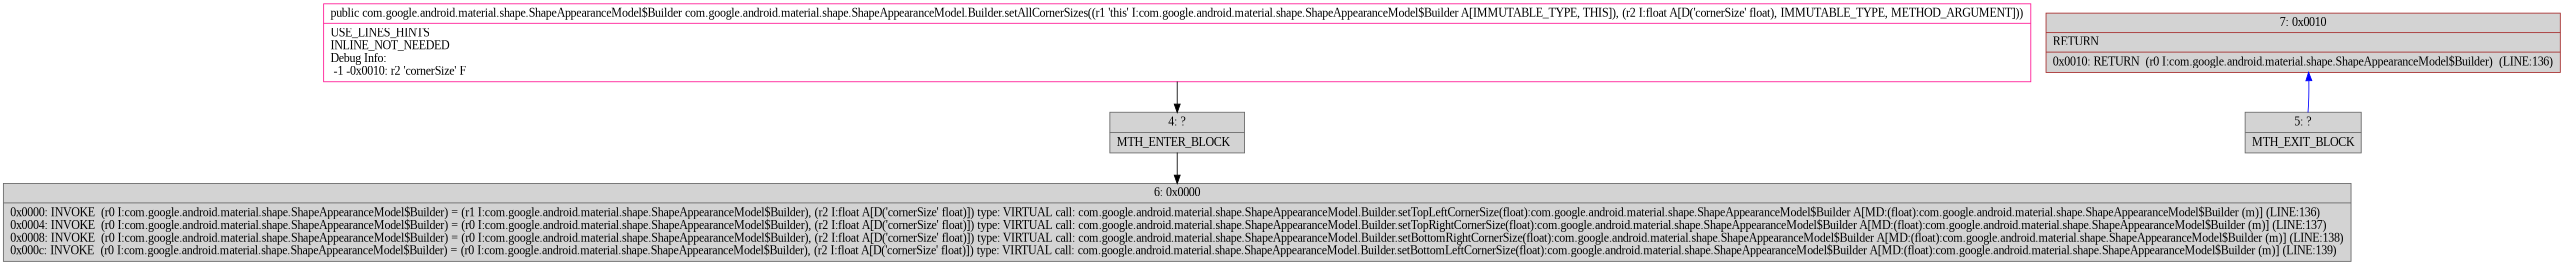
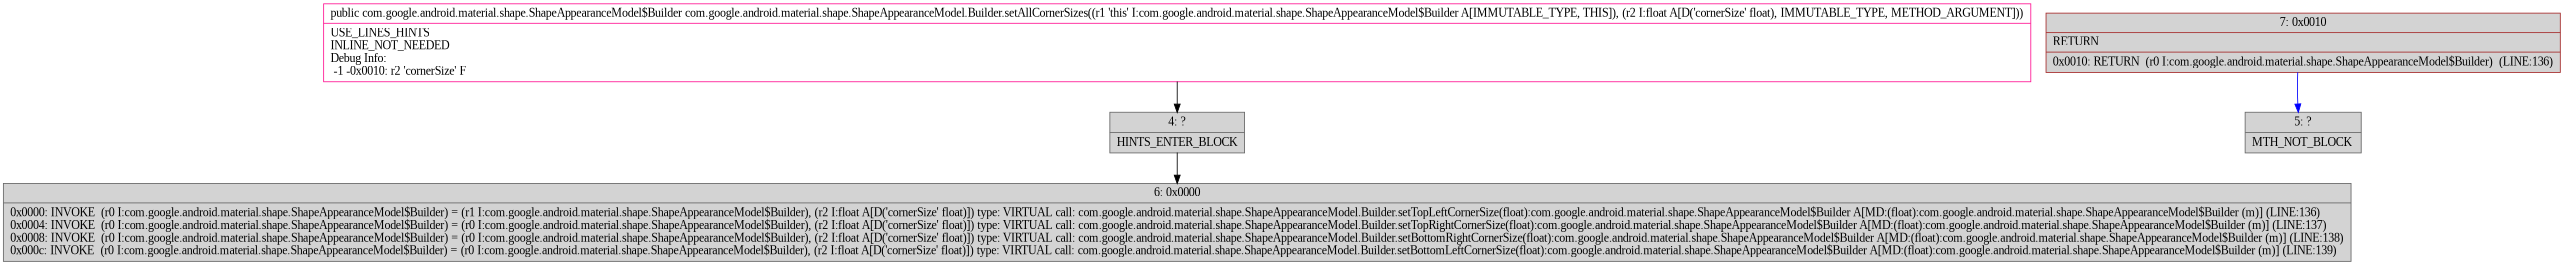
edge "5: ?" -> "7: 0x0010": reversed
node "4: ?": text "MTH_ENTER_BLOCK" -> "HINTS_ENTER_BLOCK"
node "5: ?": text "MTH_EXIT_BLOCK" -> "MTH_NOT_BLOCK"
